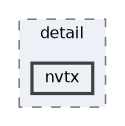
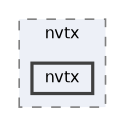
cluster "detail": label "detail" -> "nvtx"
